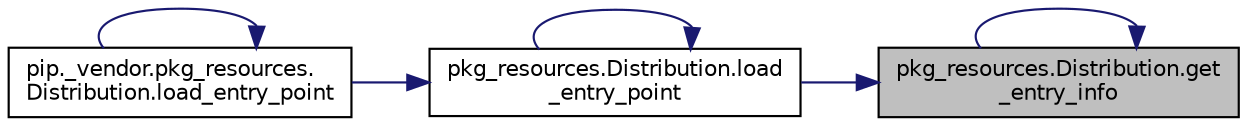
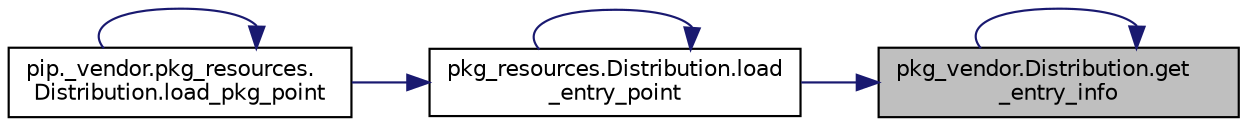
node "pip._vendor.pkg_resources. Distribution.load_entry_point": label "pip._vendor.pkg_resources. Distribution.load_entry_point" -> "pip._vendor.pkg_resources. Distribution.load_pkg_point"
node "pkg_resources.Distribution.get _entry_info": label "pkg_resources.Distribution.get _entry_info" -> "pkg_vendor.Distribution.get _entry_info"
